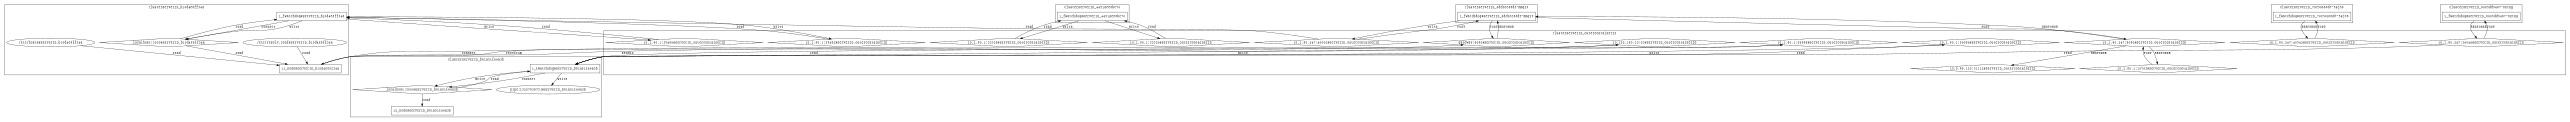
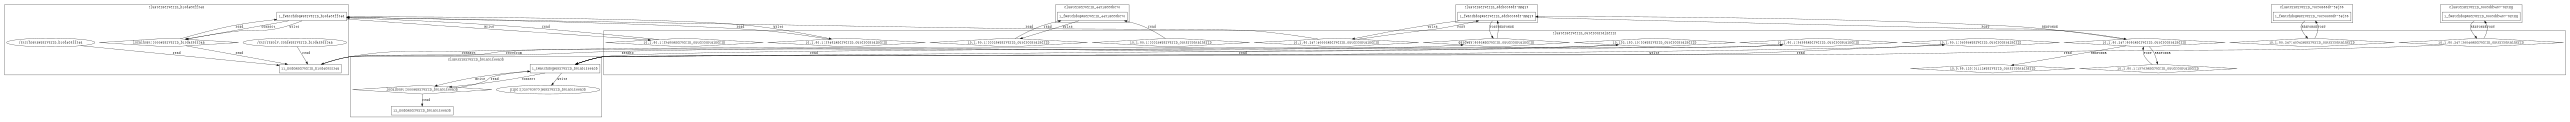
edge "1_fwatchdog#ServerID_4451aee8bc70" -> "10.1.80.1:33326#ServerID_OuterContainerID": removed, label "write"
edge "1_fwatchdog#ServerID_b81a51f66a3b" -> "10.1.80.1:56588#ServerID_OuterContainerID": label "write" -> "read"
